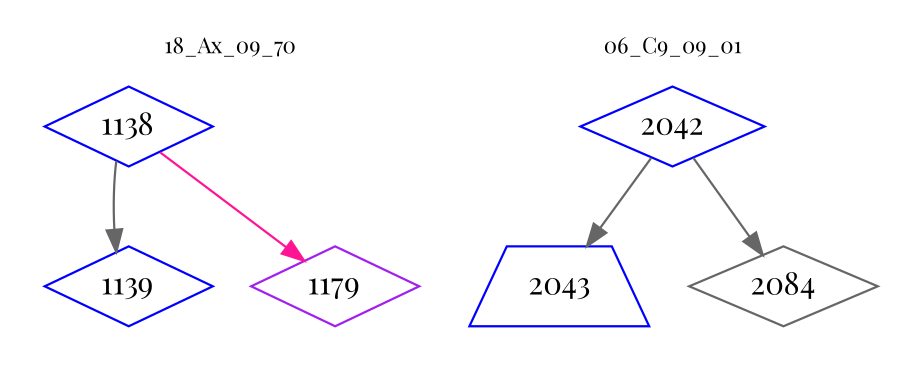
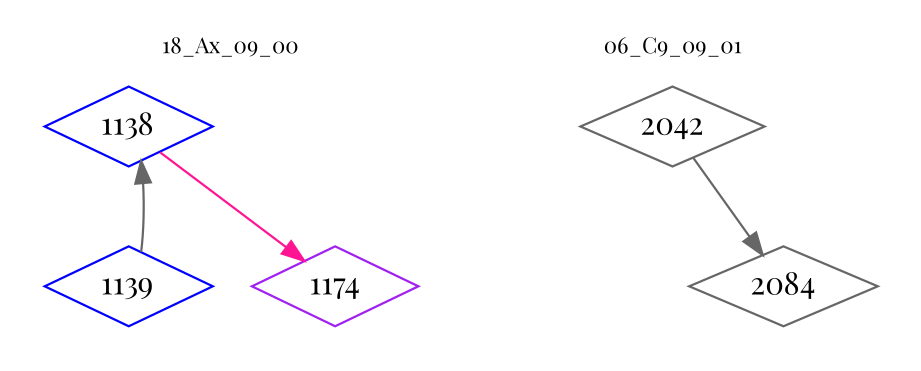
cluster "18_Ax_09_70": label "18_Ax_09_70" -> "18_Ax_09_00"
node "2042": color blue -> gray40
edge "1138" -> "1139": reversed
node "1179": label "1179" -> "1174"
node "2043": removed
